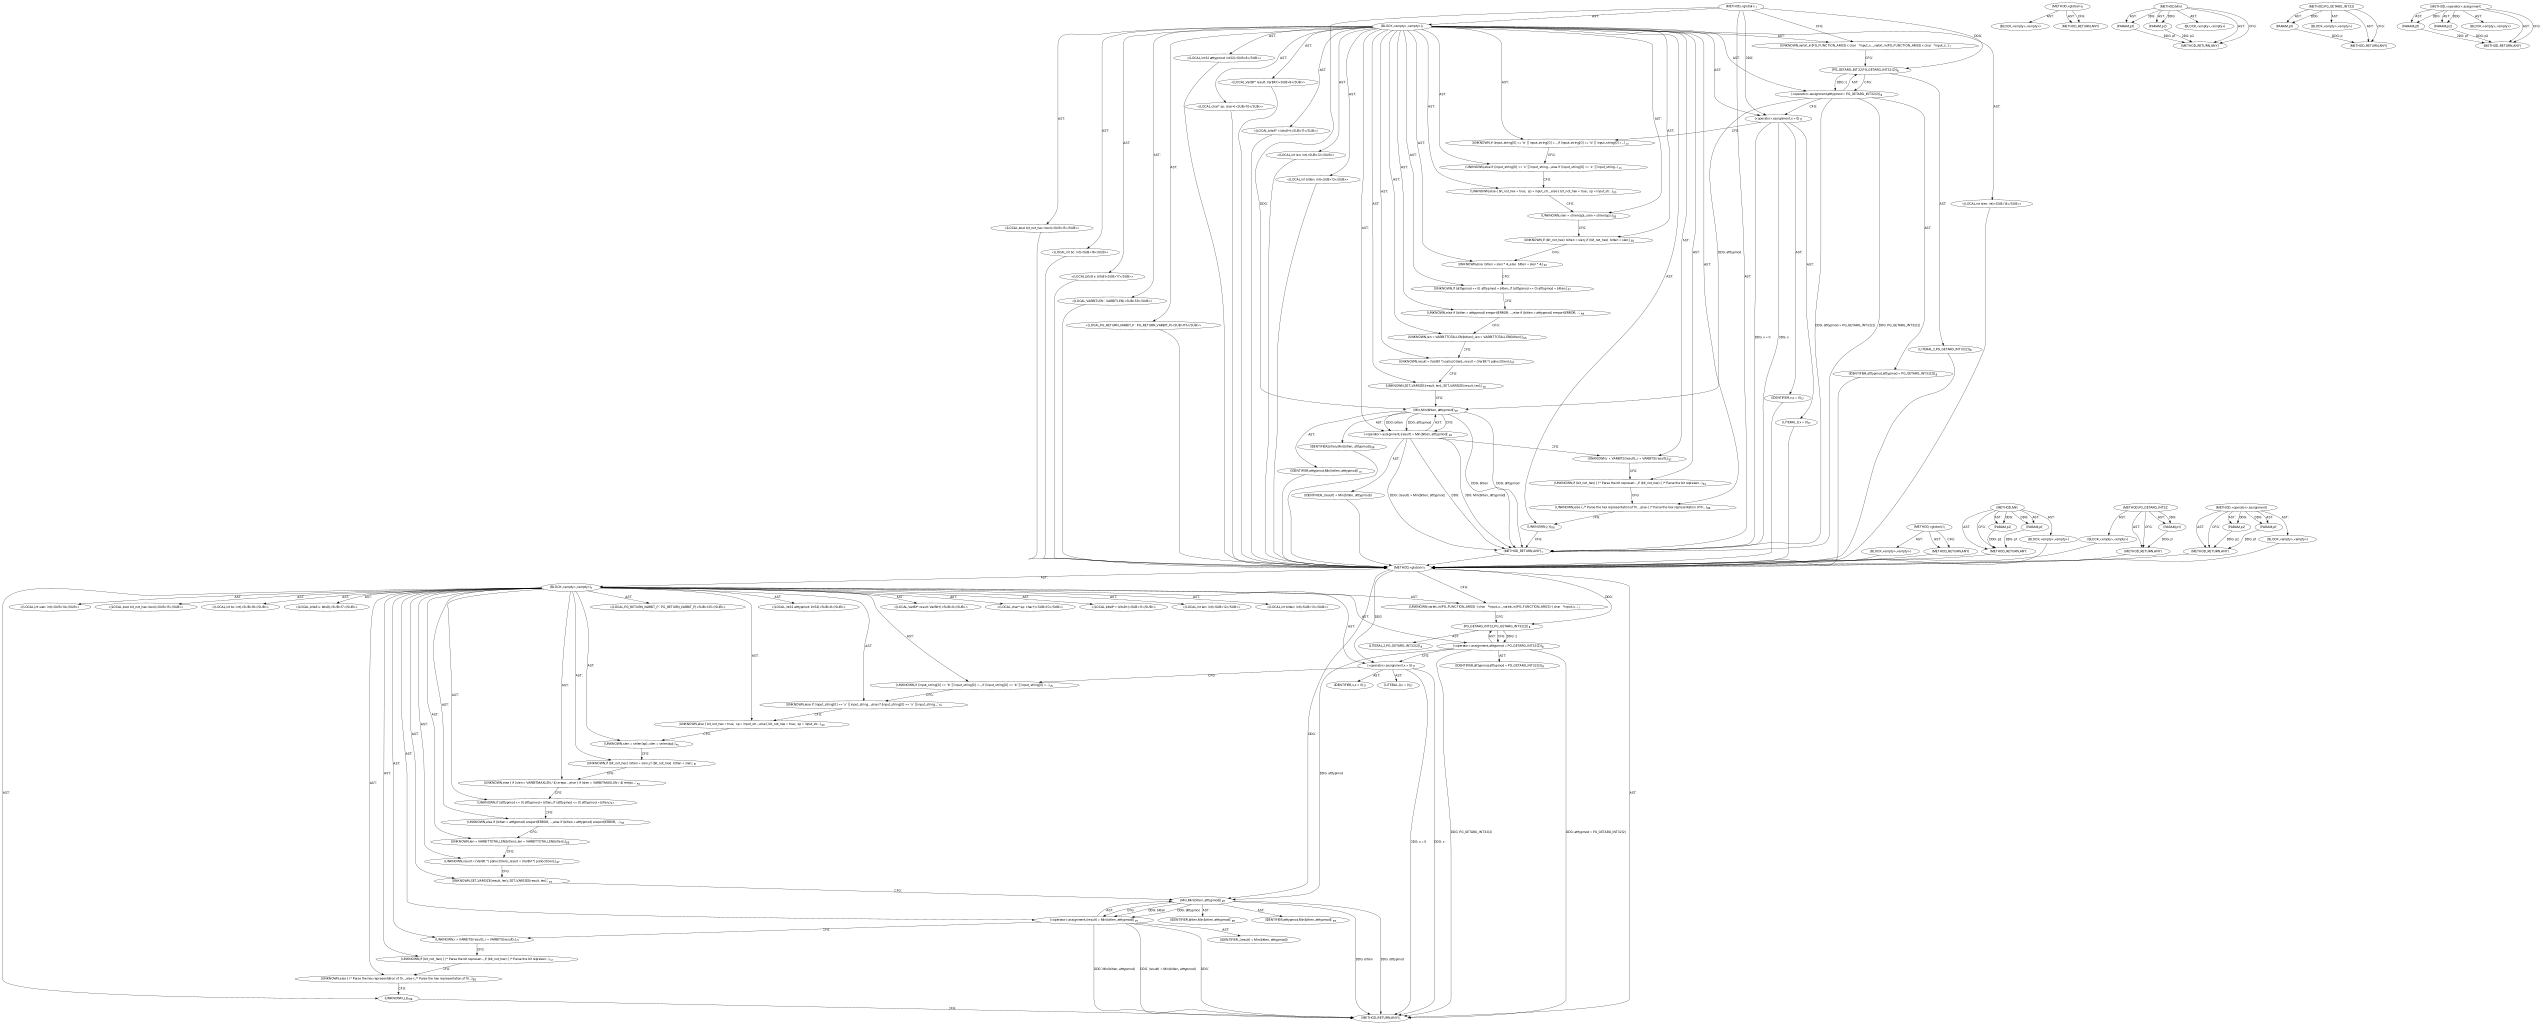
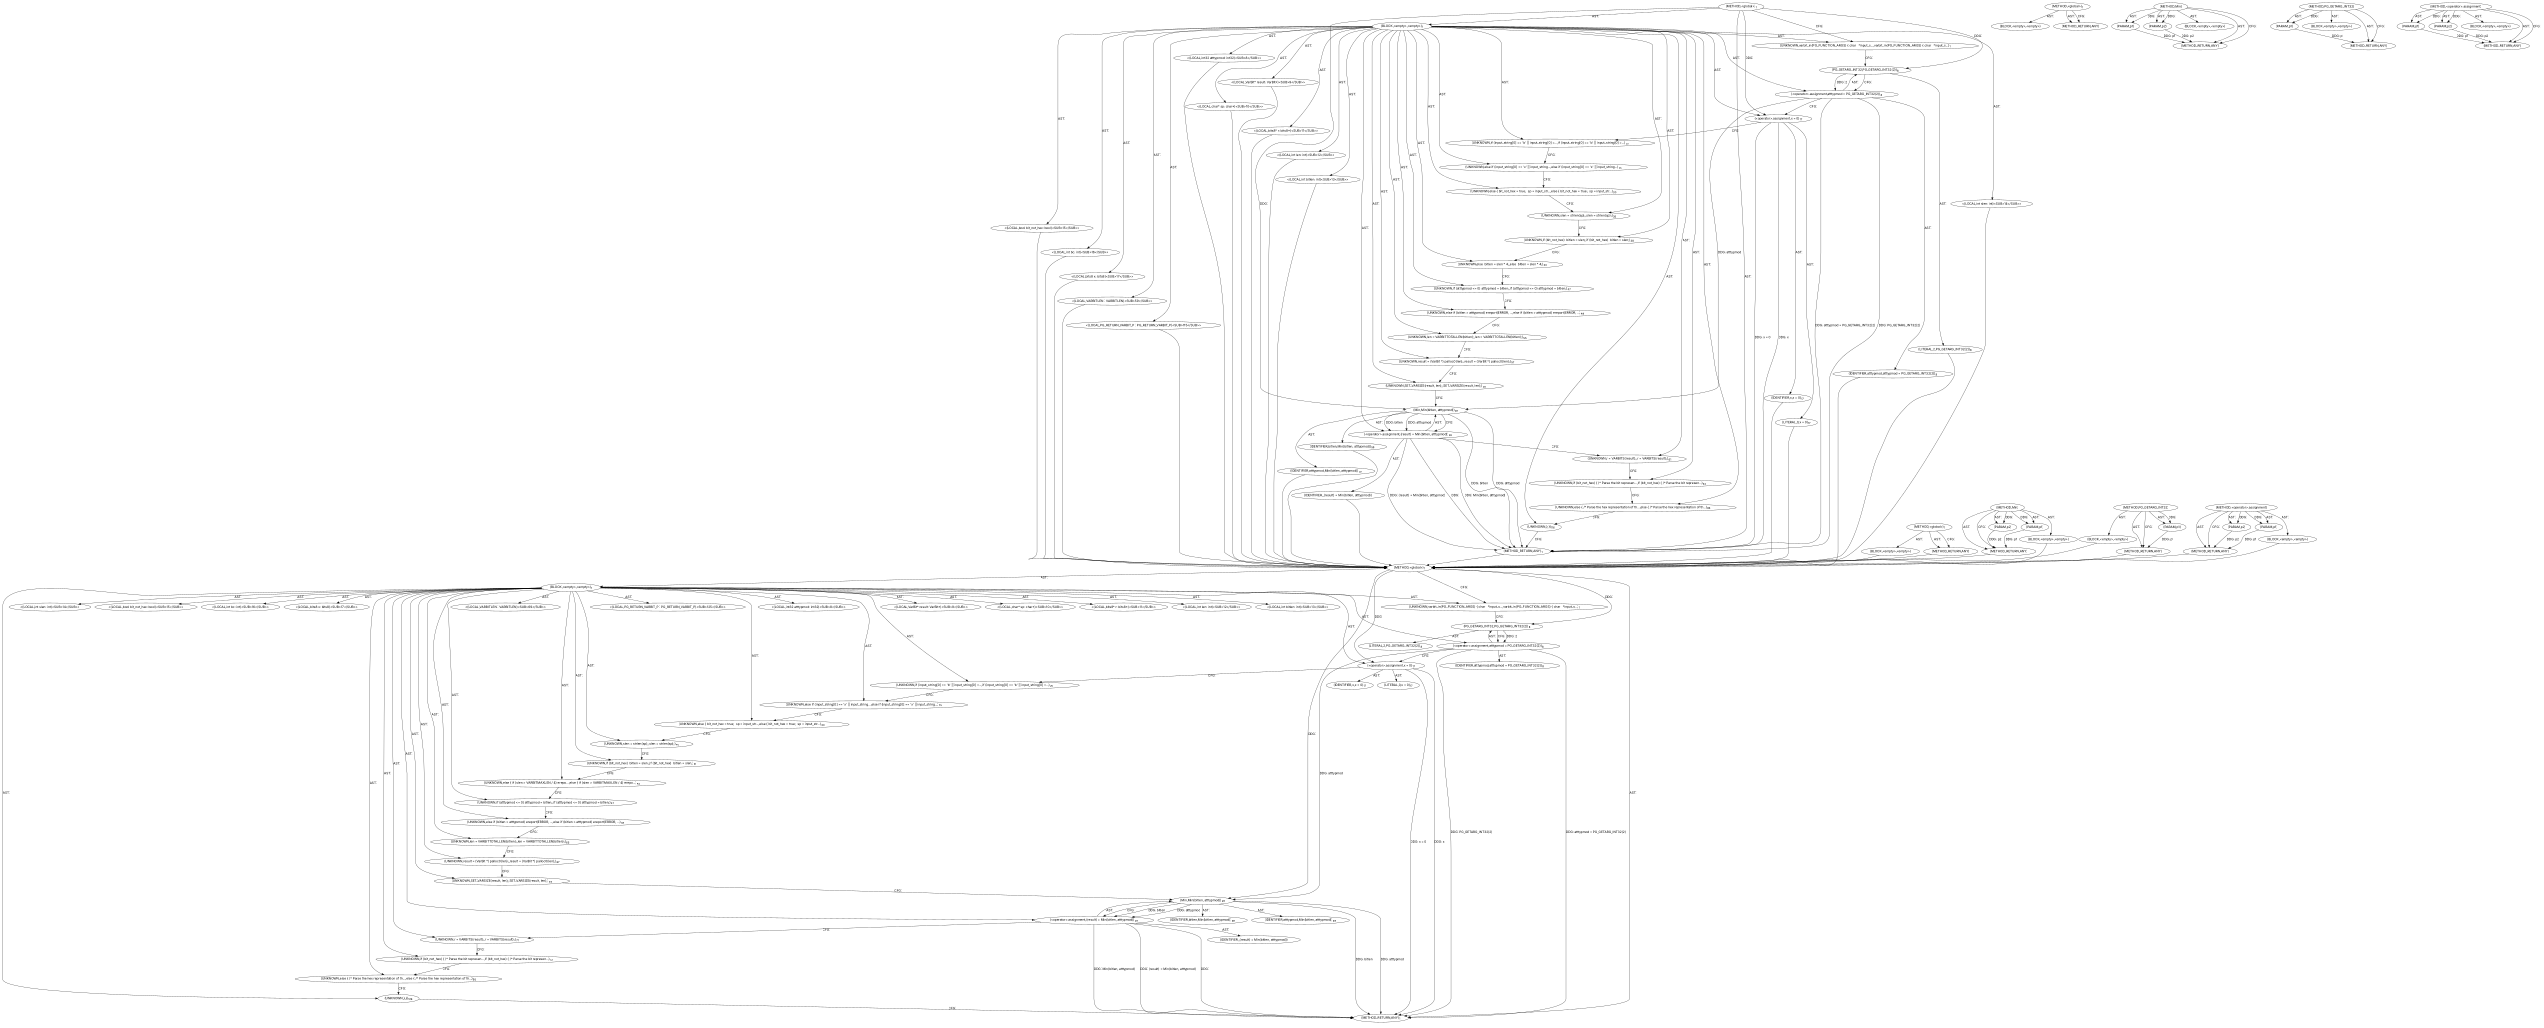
node "<(LOCAL,VARBITLEN : VARBITLEN)<SUB>69</SUB>>": added
